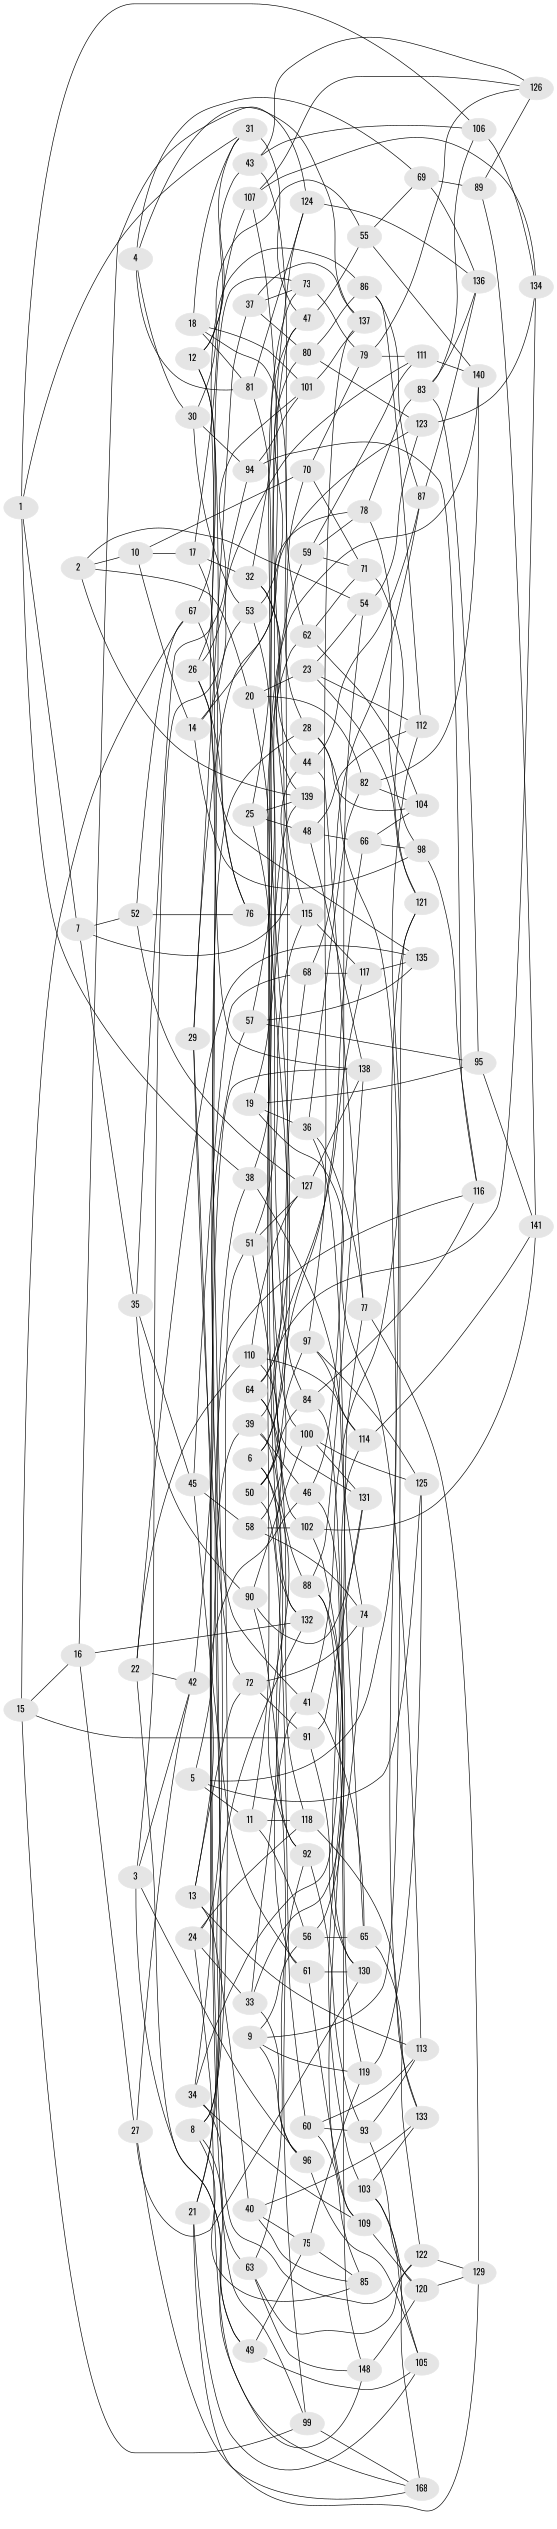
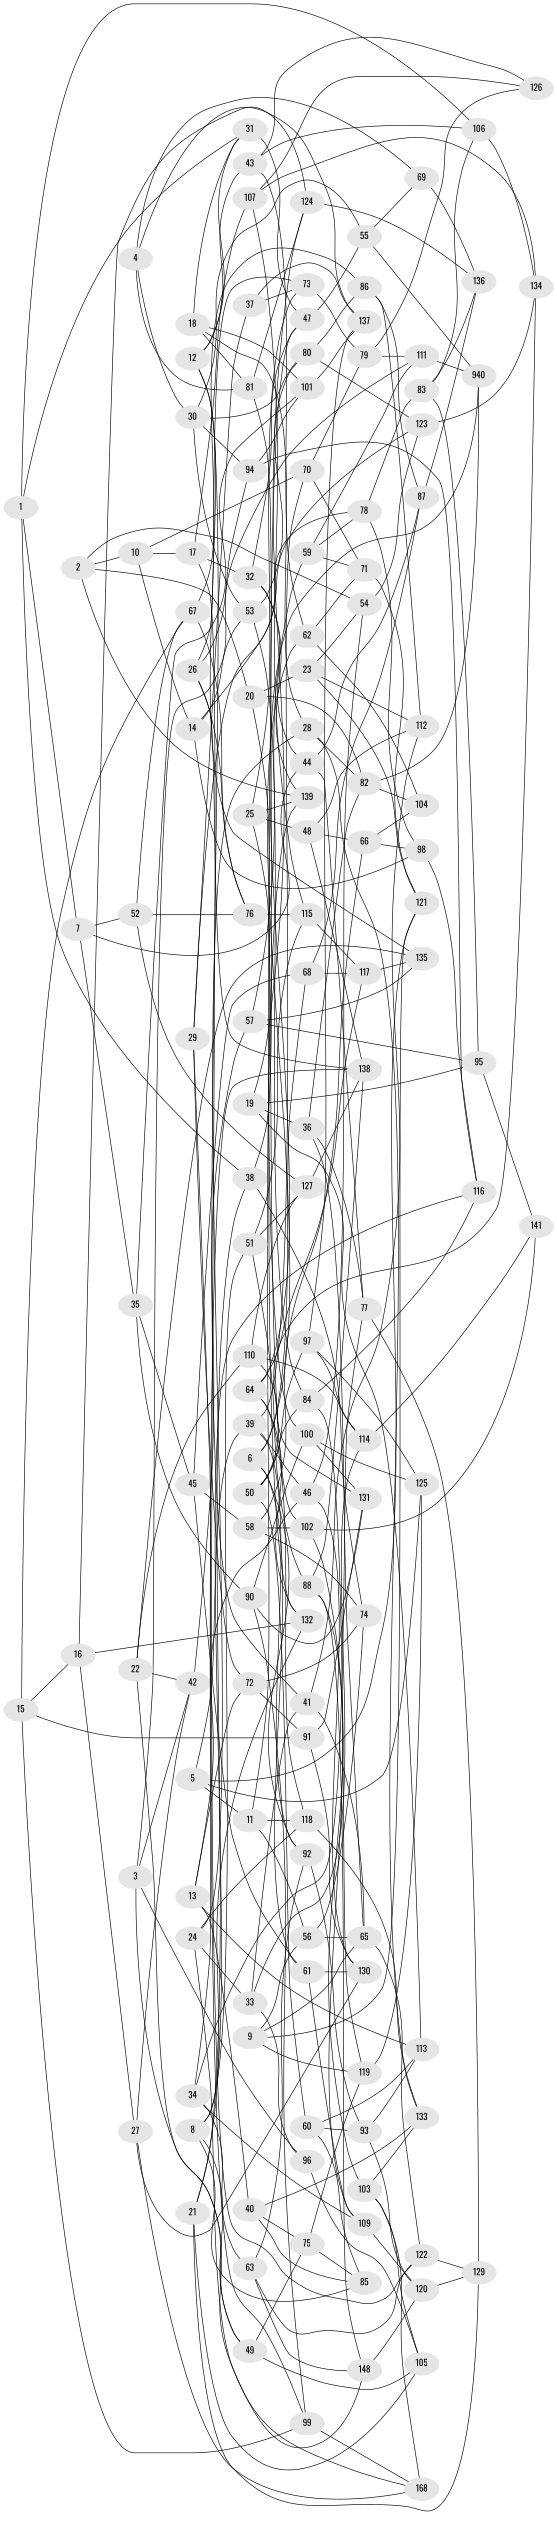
node "89": removed
edge "37" -- "80": now "30" -- "80"
node "140": label "140" -> "940"
edge "28" -- "104": now "28" -- "82"
edge "9" -- "96": now "9" -- "65"
